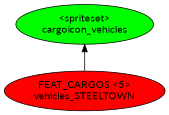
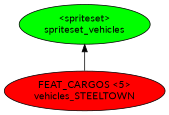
node "<spriteset> cargoicon_vehicles": label "<spriteset> cargoicon_vehicles" -> "<spriteset> spriteset_vehicles"
